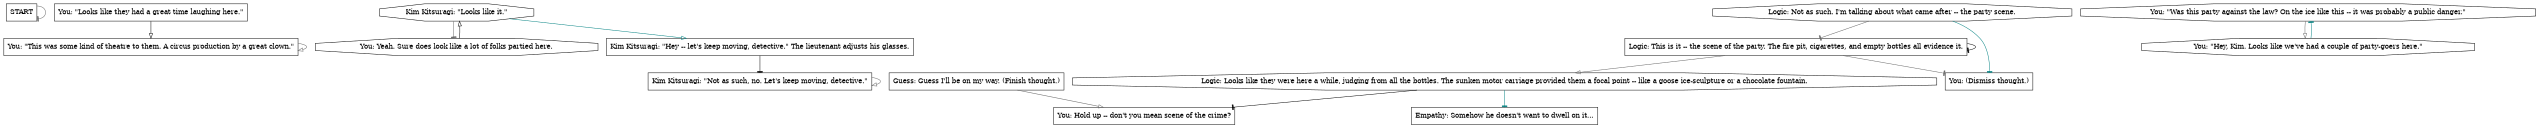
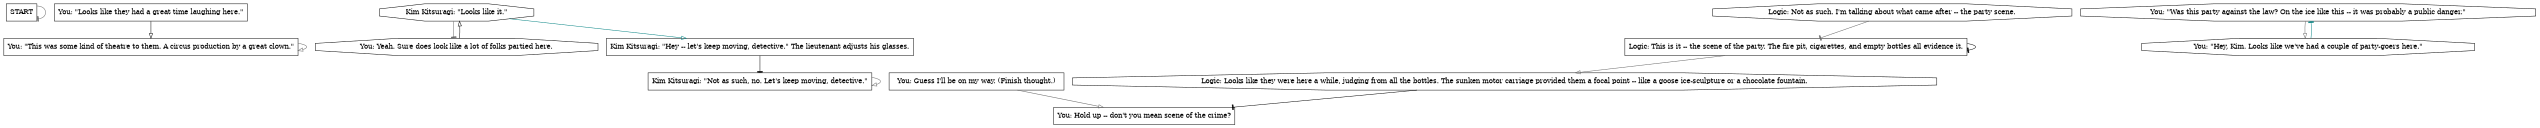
node "Guess: Guess I'll be on my way. (Finish thought.)": label "Guess: Guess I'll be on my way. (Finish thought.)" -> "You: Guess I'll be on my way. (Finish thought.)"
node "You: (Dismiss thought.)": removed
node "Empathy: Somehow he doesn't want to dwell on it...": removed
